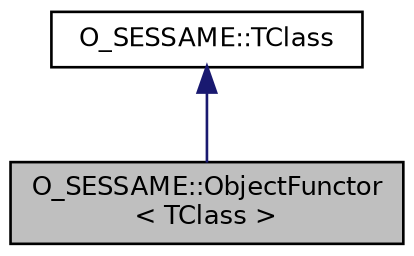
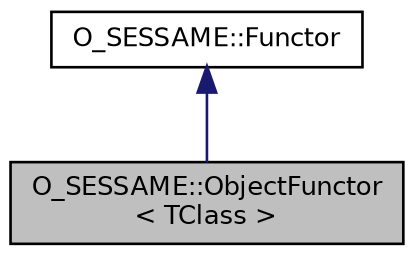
node "O_SESSAME::TClass": label "O_SESSAME::TClass" -> "O_SESSAME::Functor"
